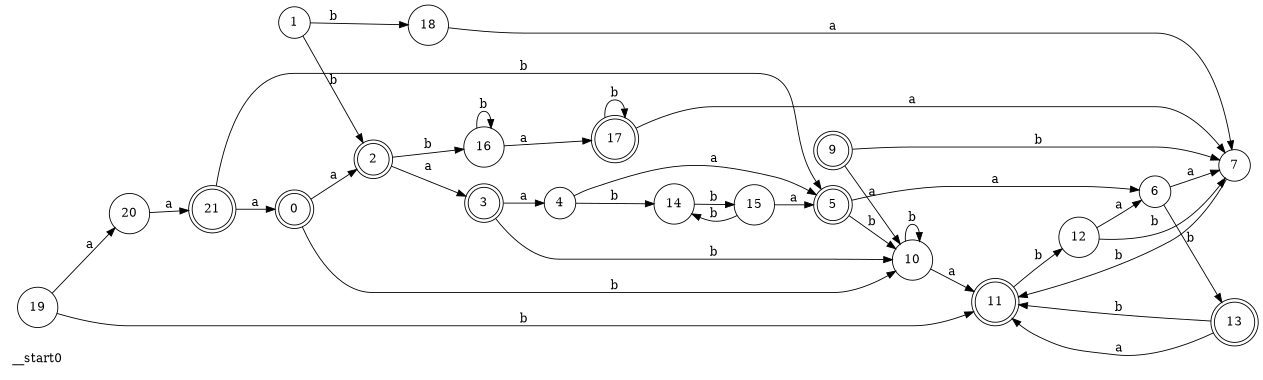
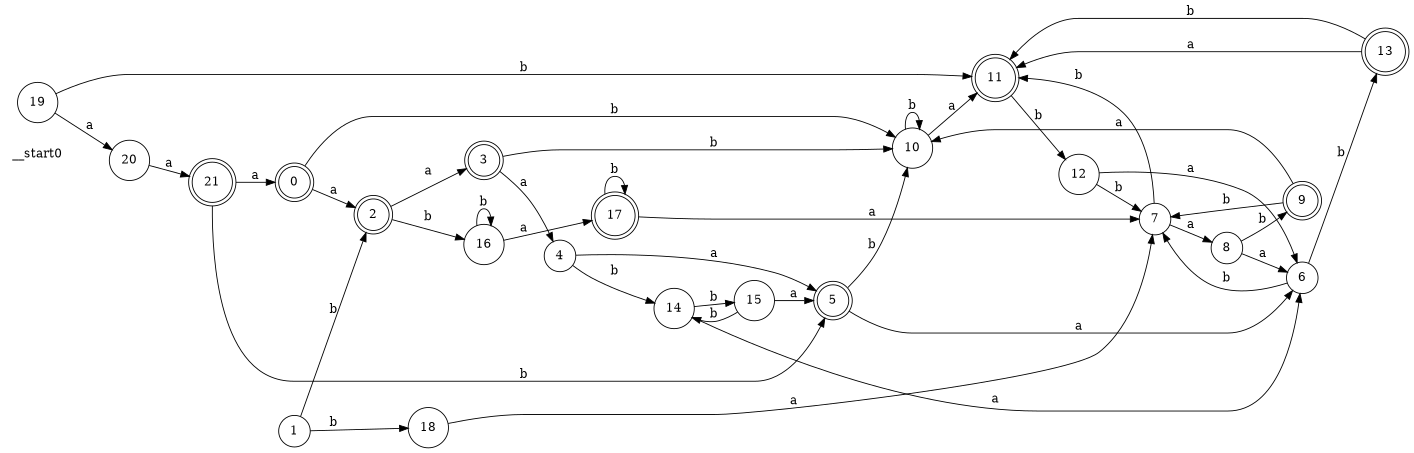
edge "6" -> "7": label "a" -> "b"
node "8": added
edge "14" -> "6": added, label "a"
